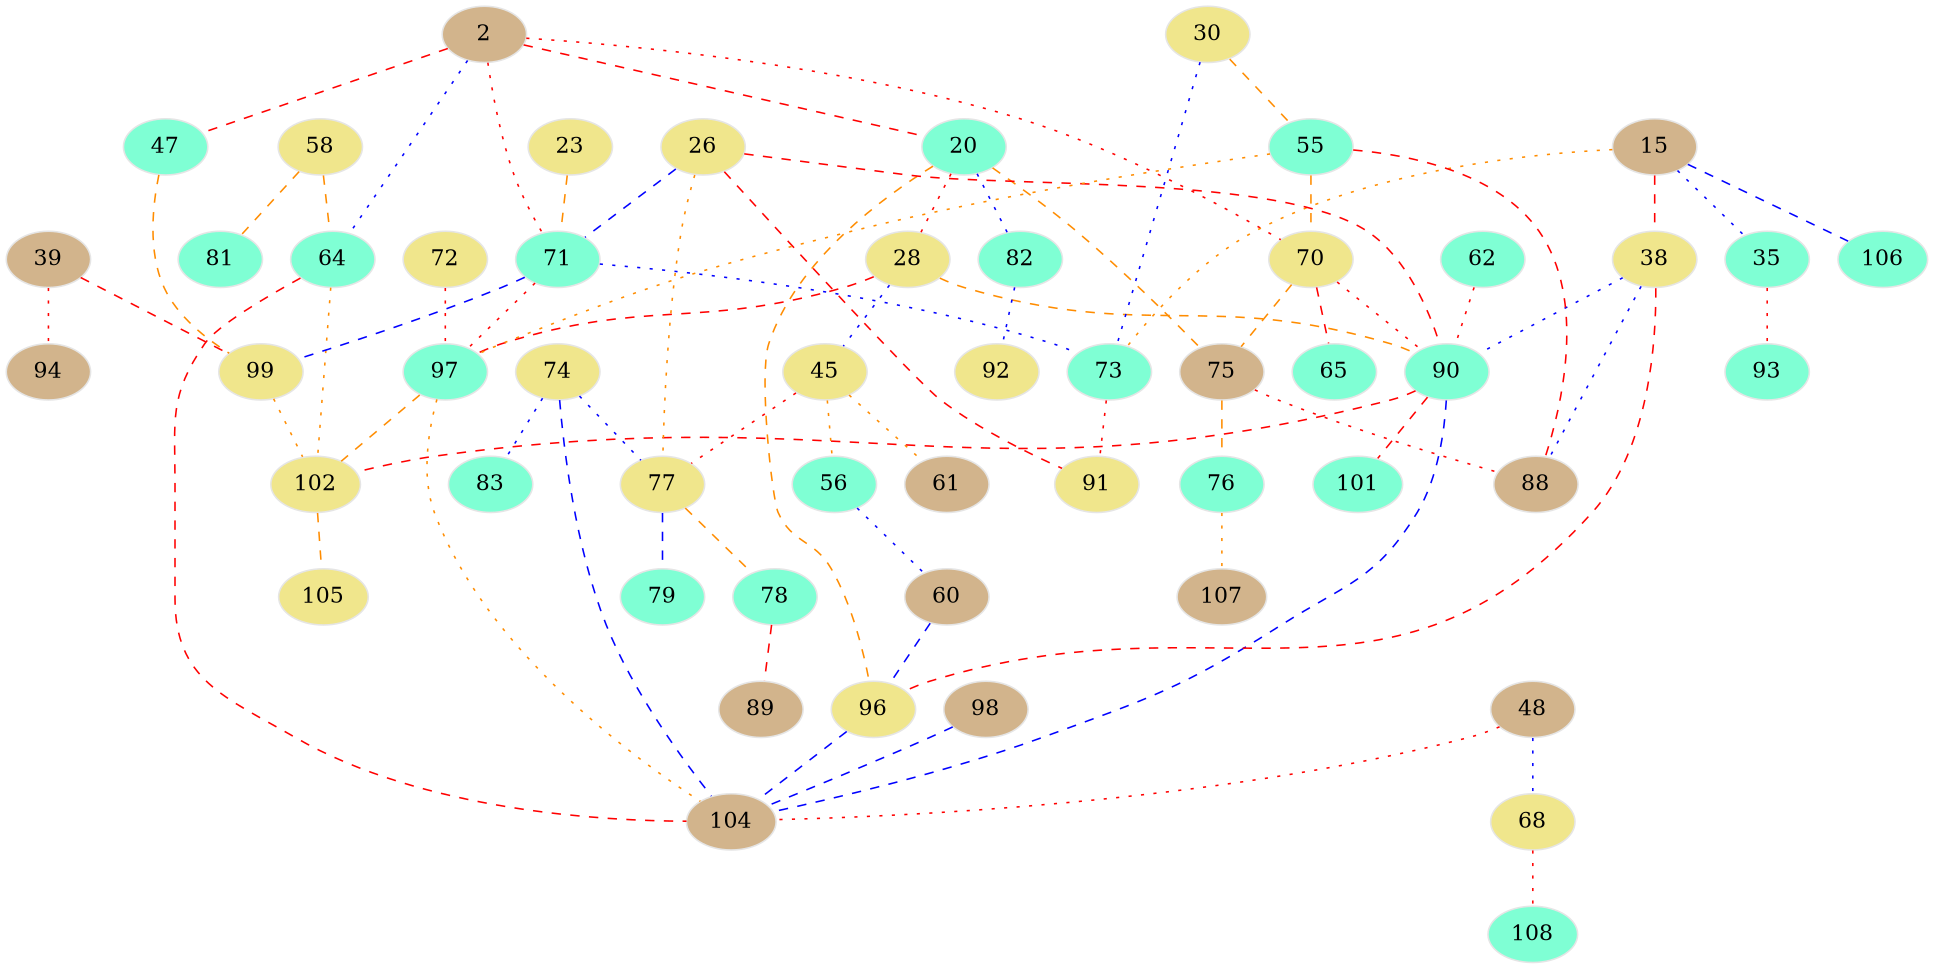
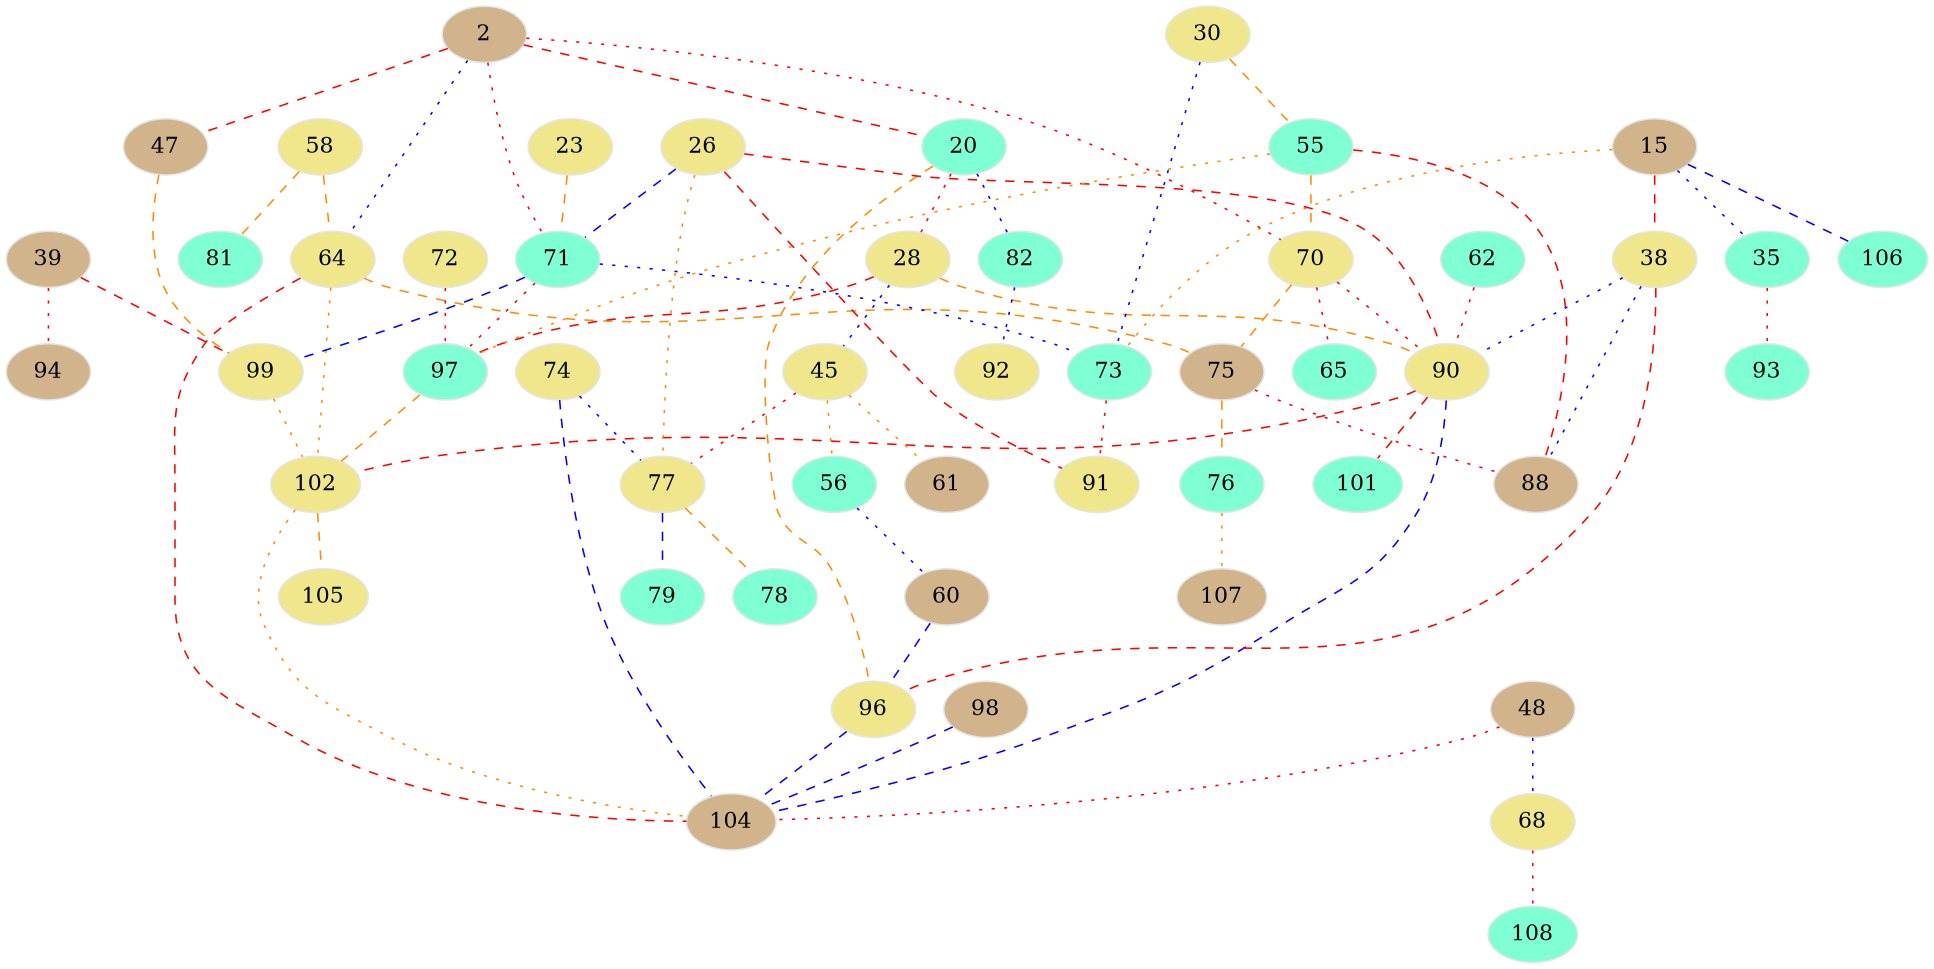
node "47": fillcolor aquamarine -> tan
edge "20" -- "75": now "64" -- "75"
node "64": fillcolor aquamarine -> khaki
edge "70" -- "65": style dashed -> dotted
node "90": fillcolor aquamarine -> khaki
node "83": removed
edge "97" -- "104": now "102" -- "104"
node "89": removed
